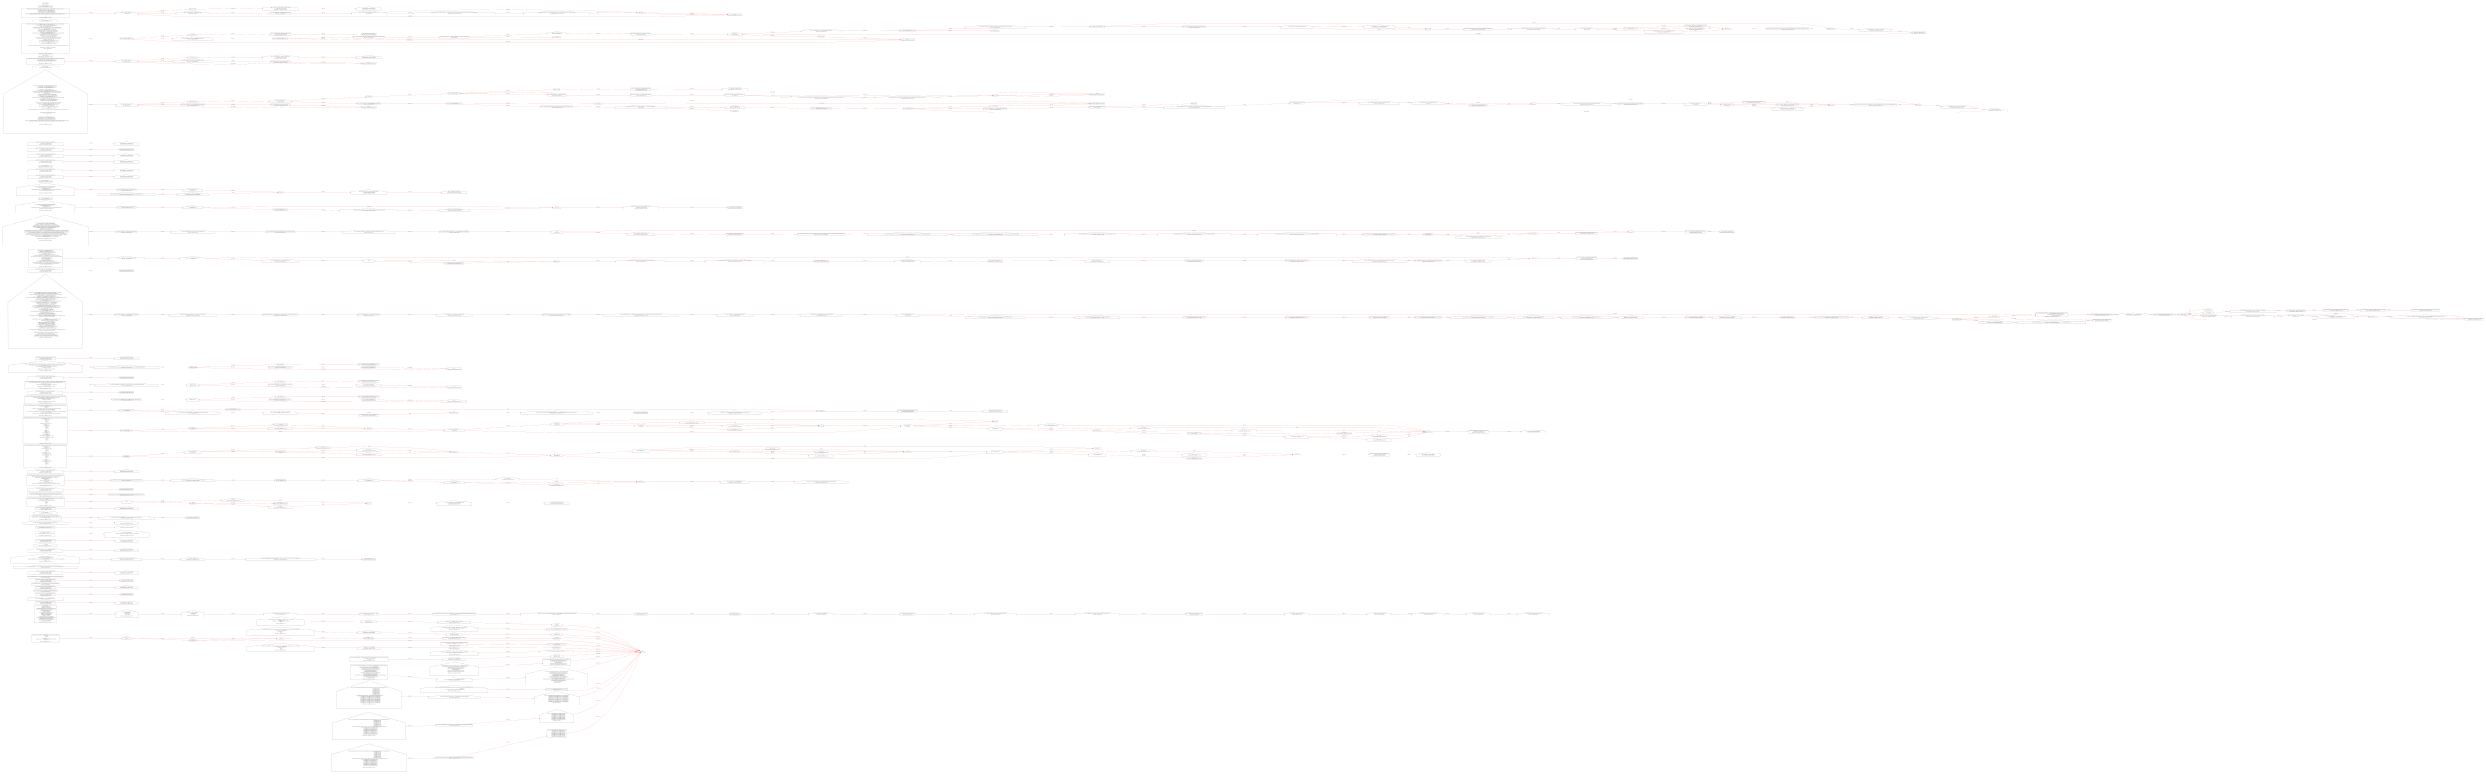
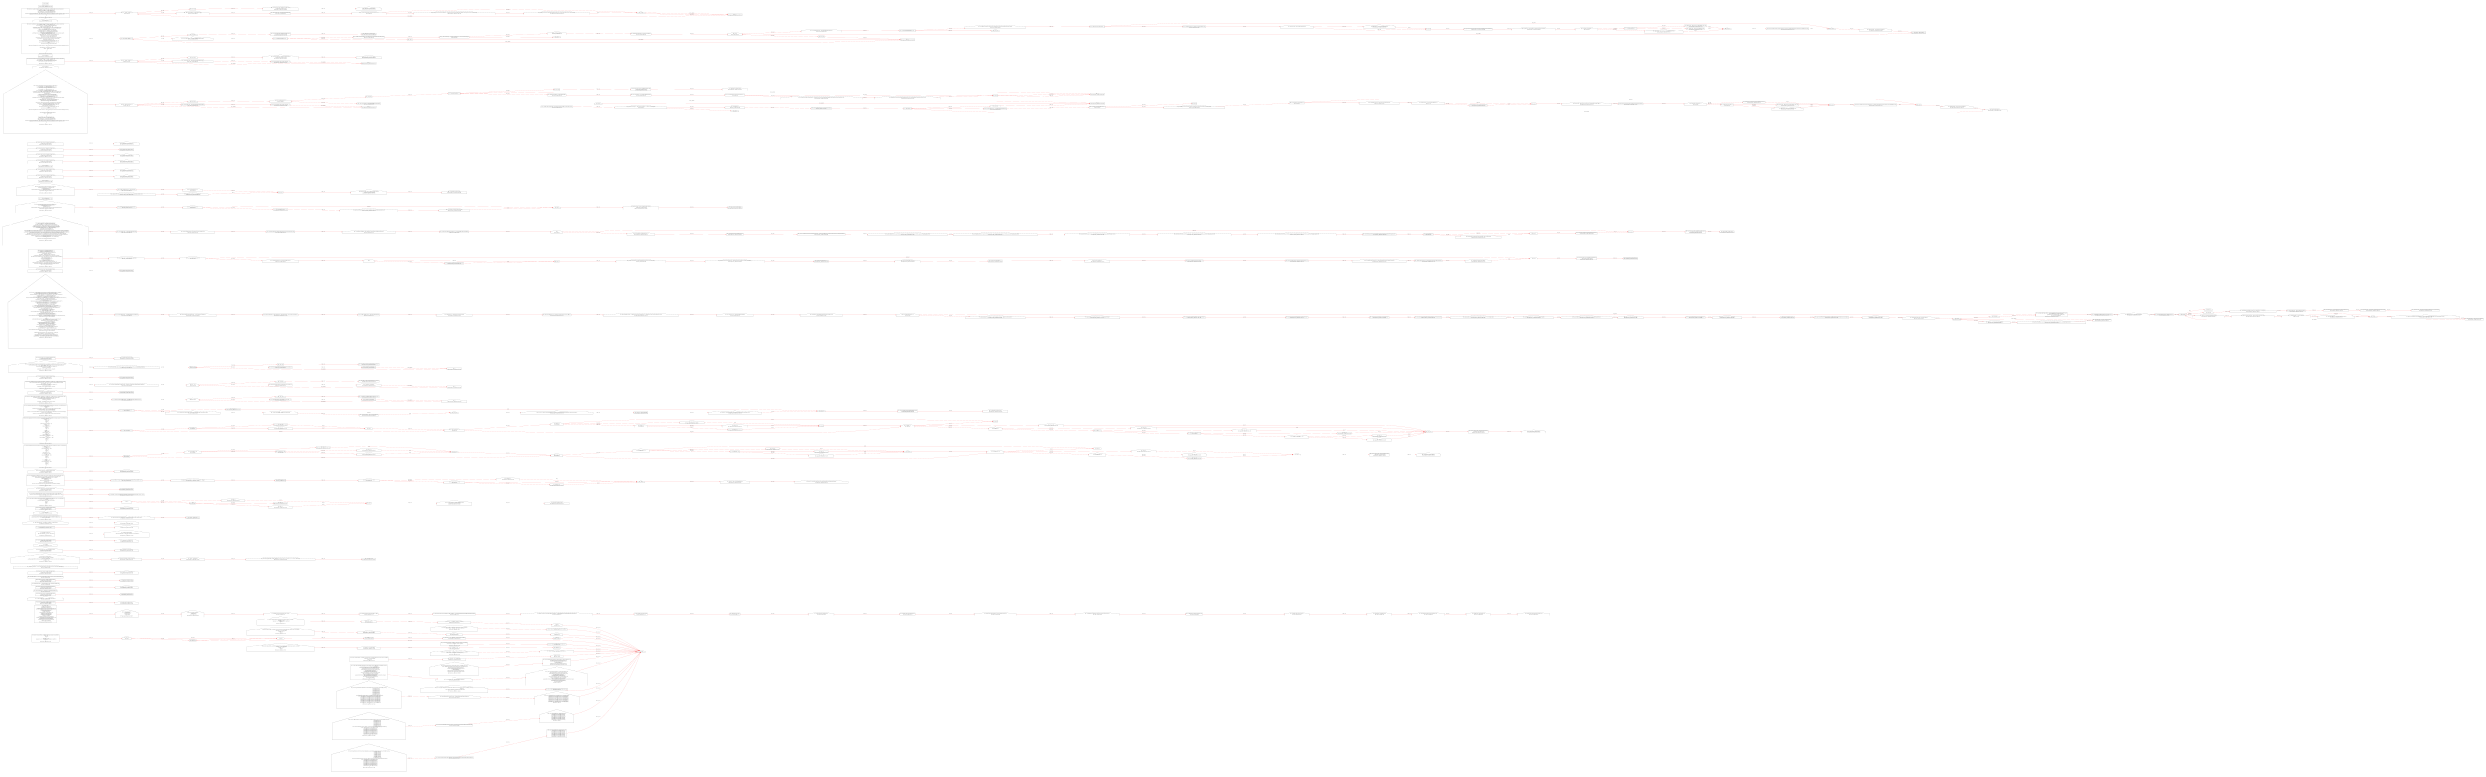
node "499_ if_user.currentInvestAmount > 0 3472-if-500-530": removed
